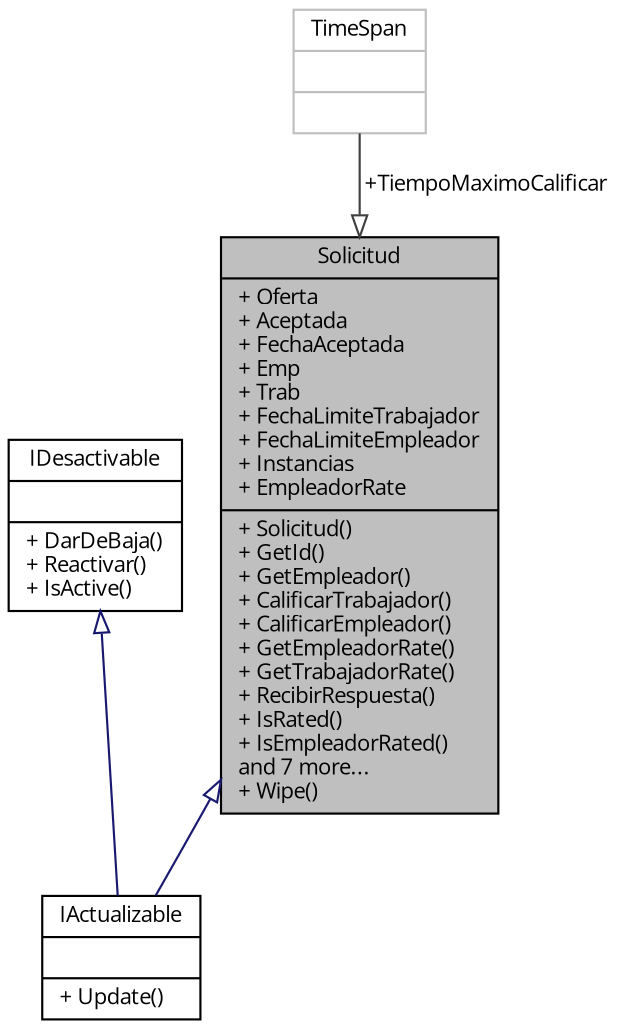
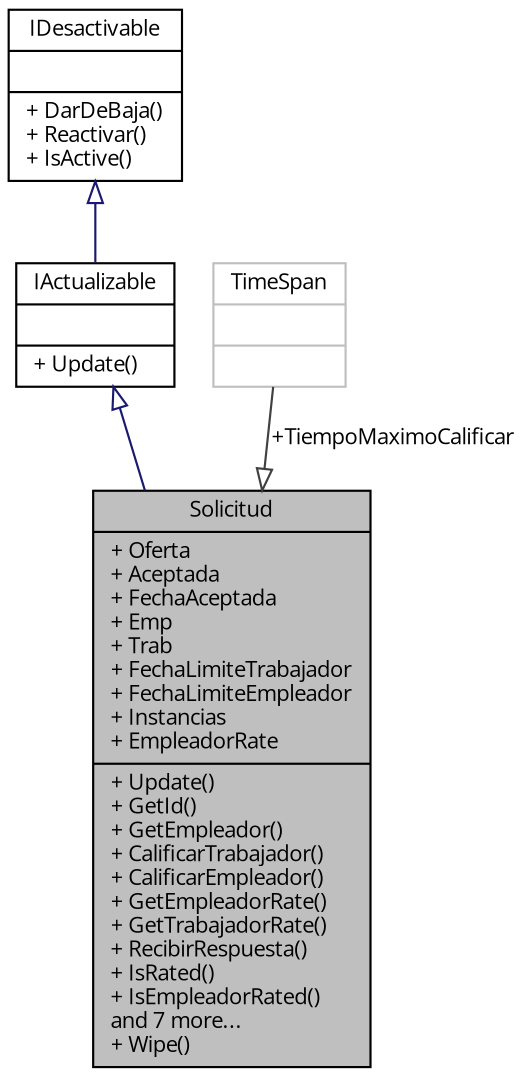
node "Solicitud": text "+ Solicitud()" -> "+ Update()"
edge "IActualizable" -> "Solicitud": reversed
